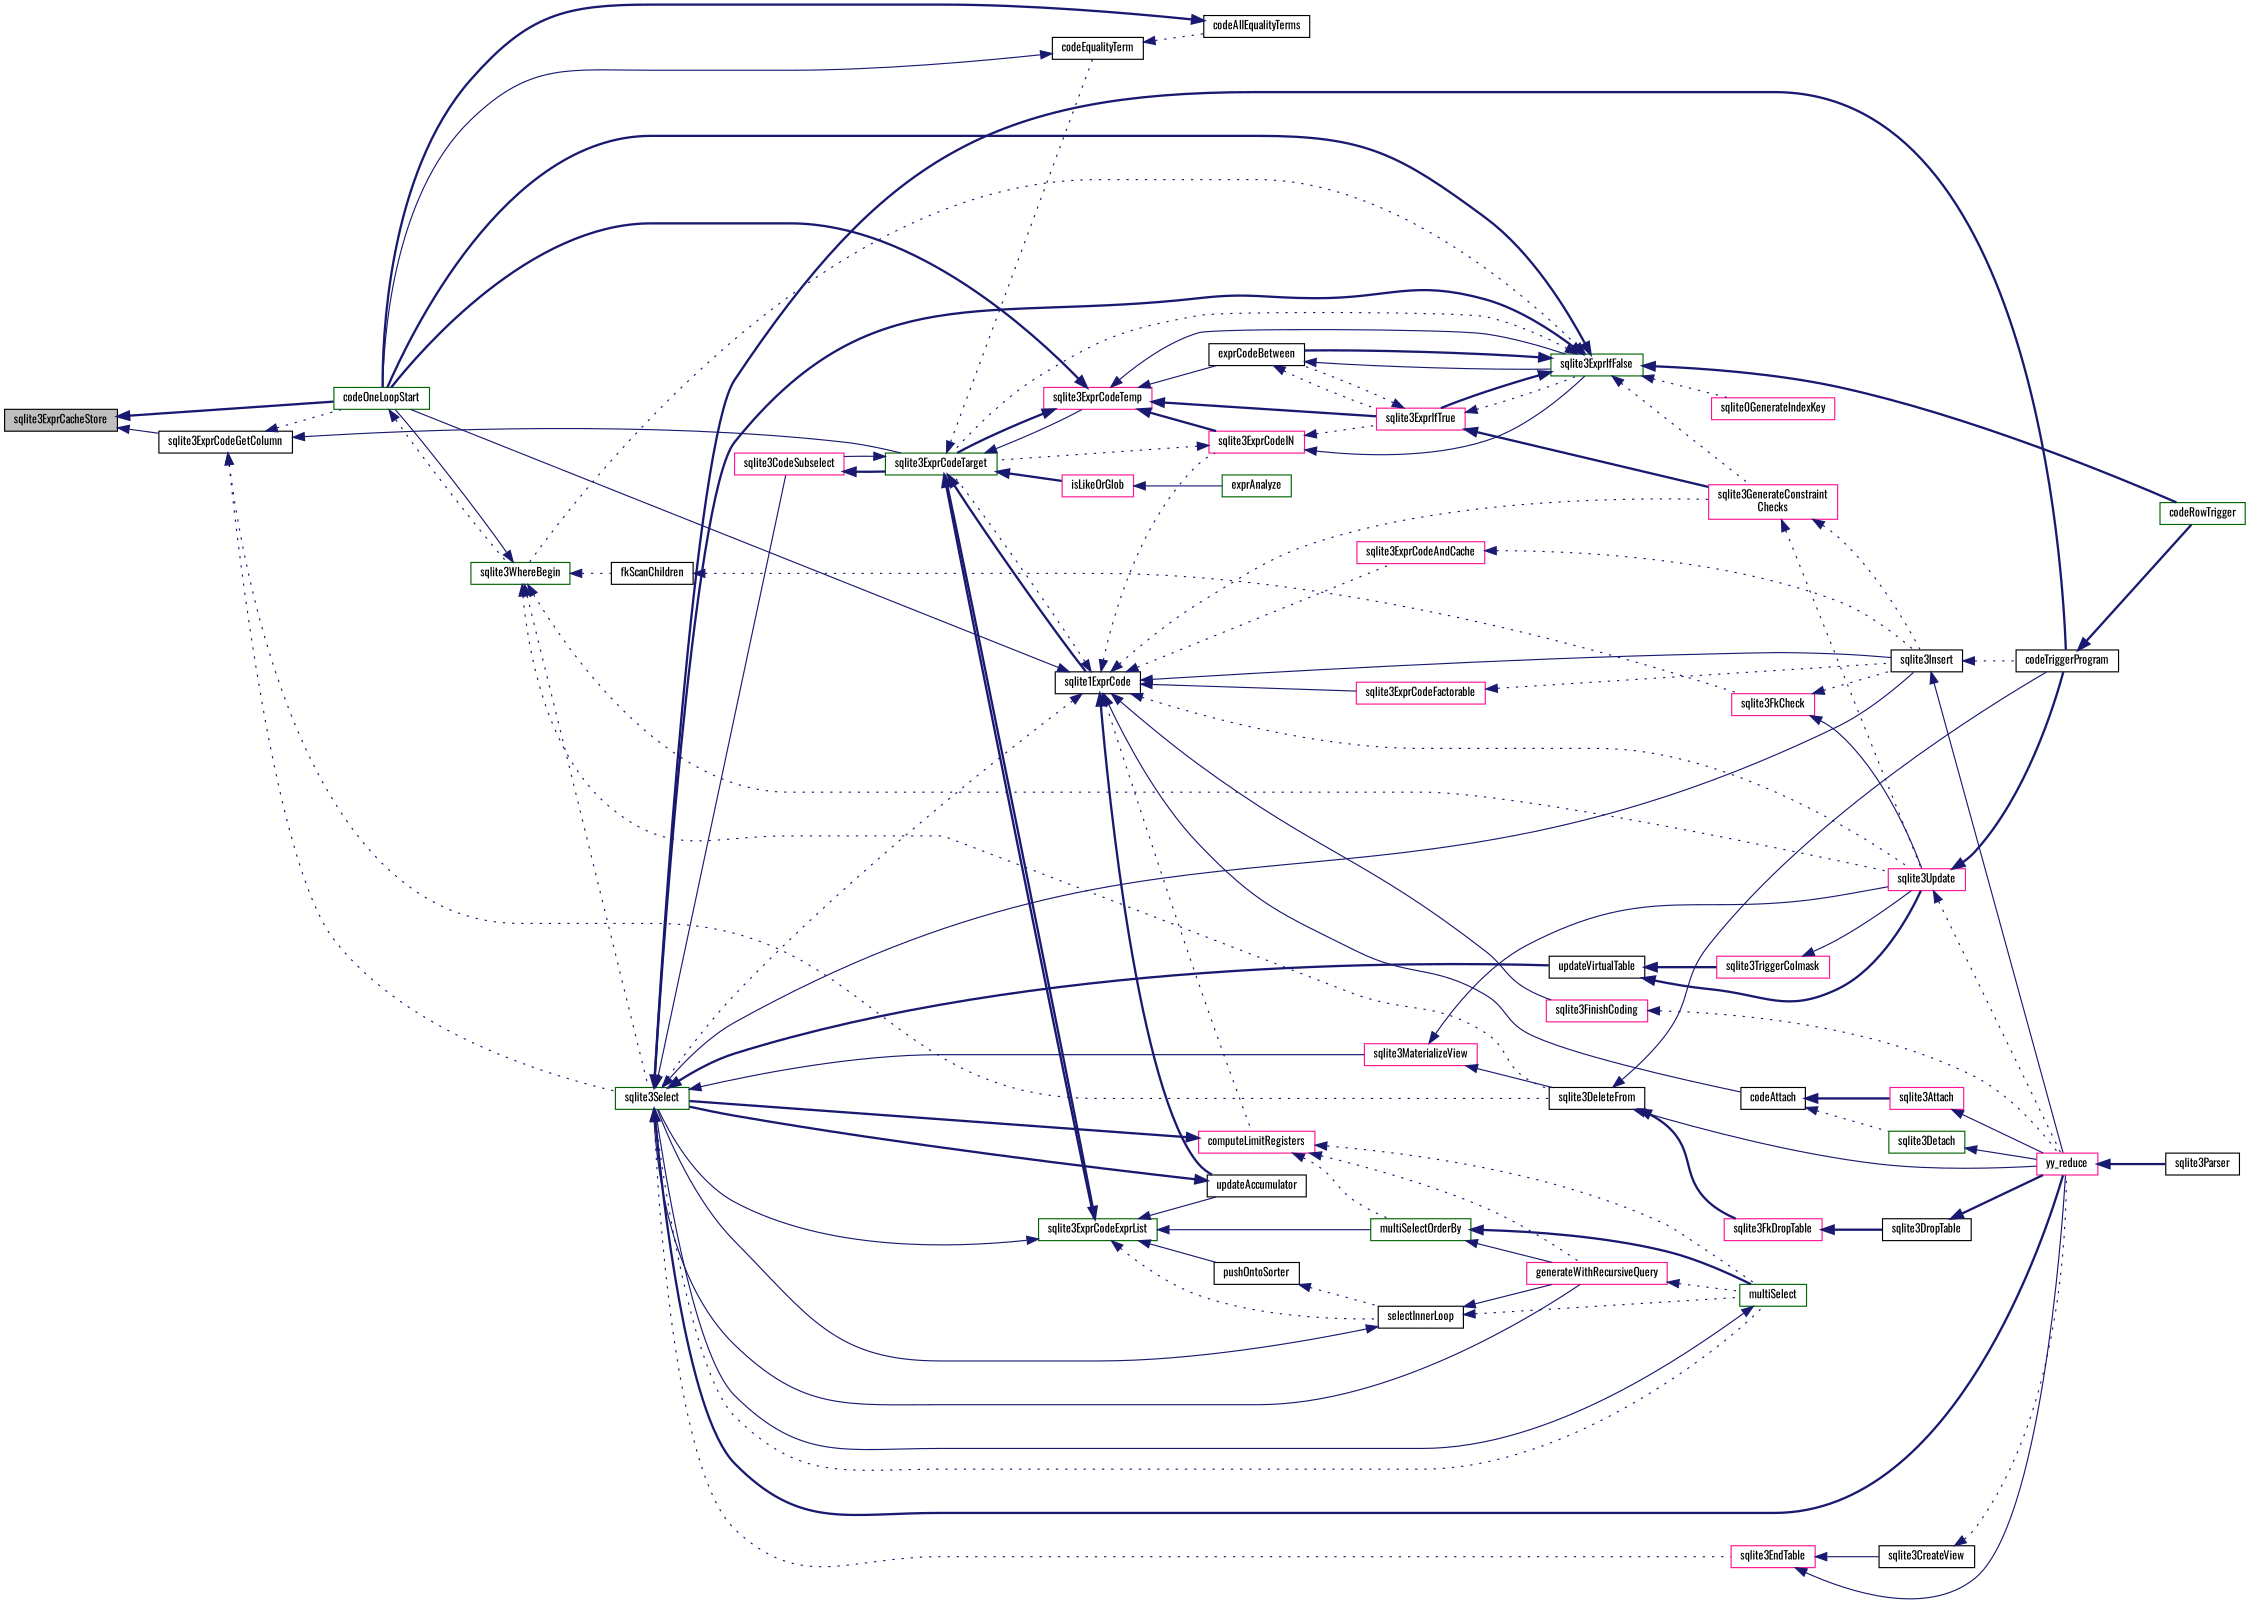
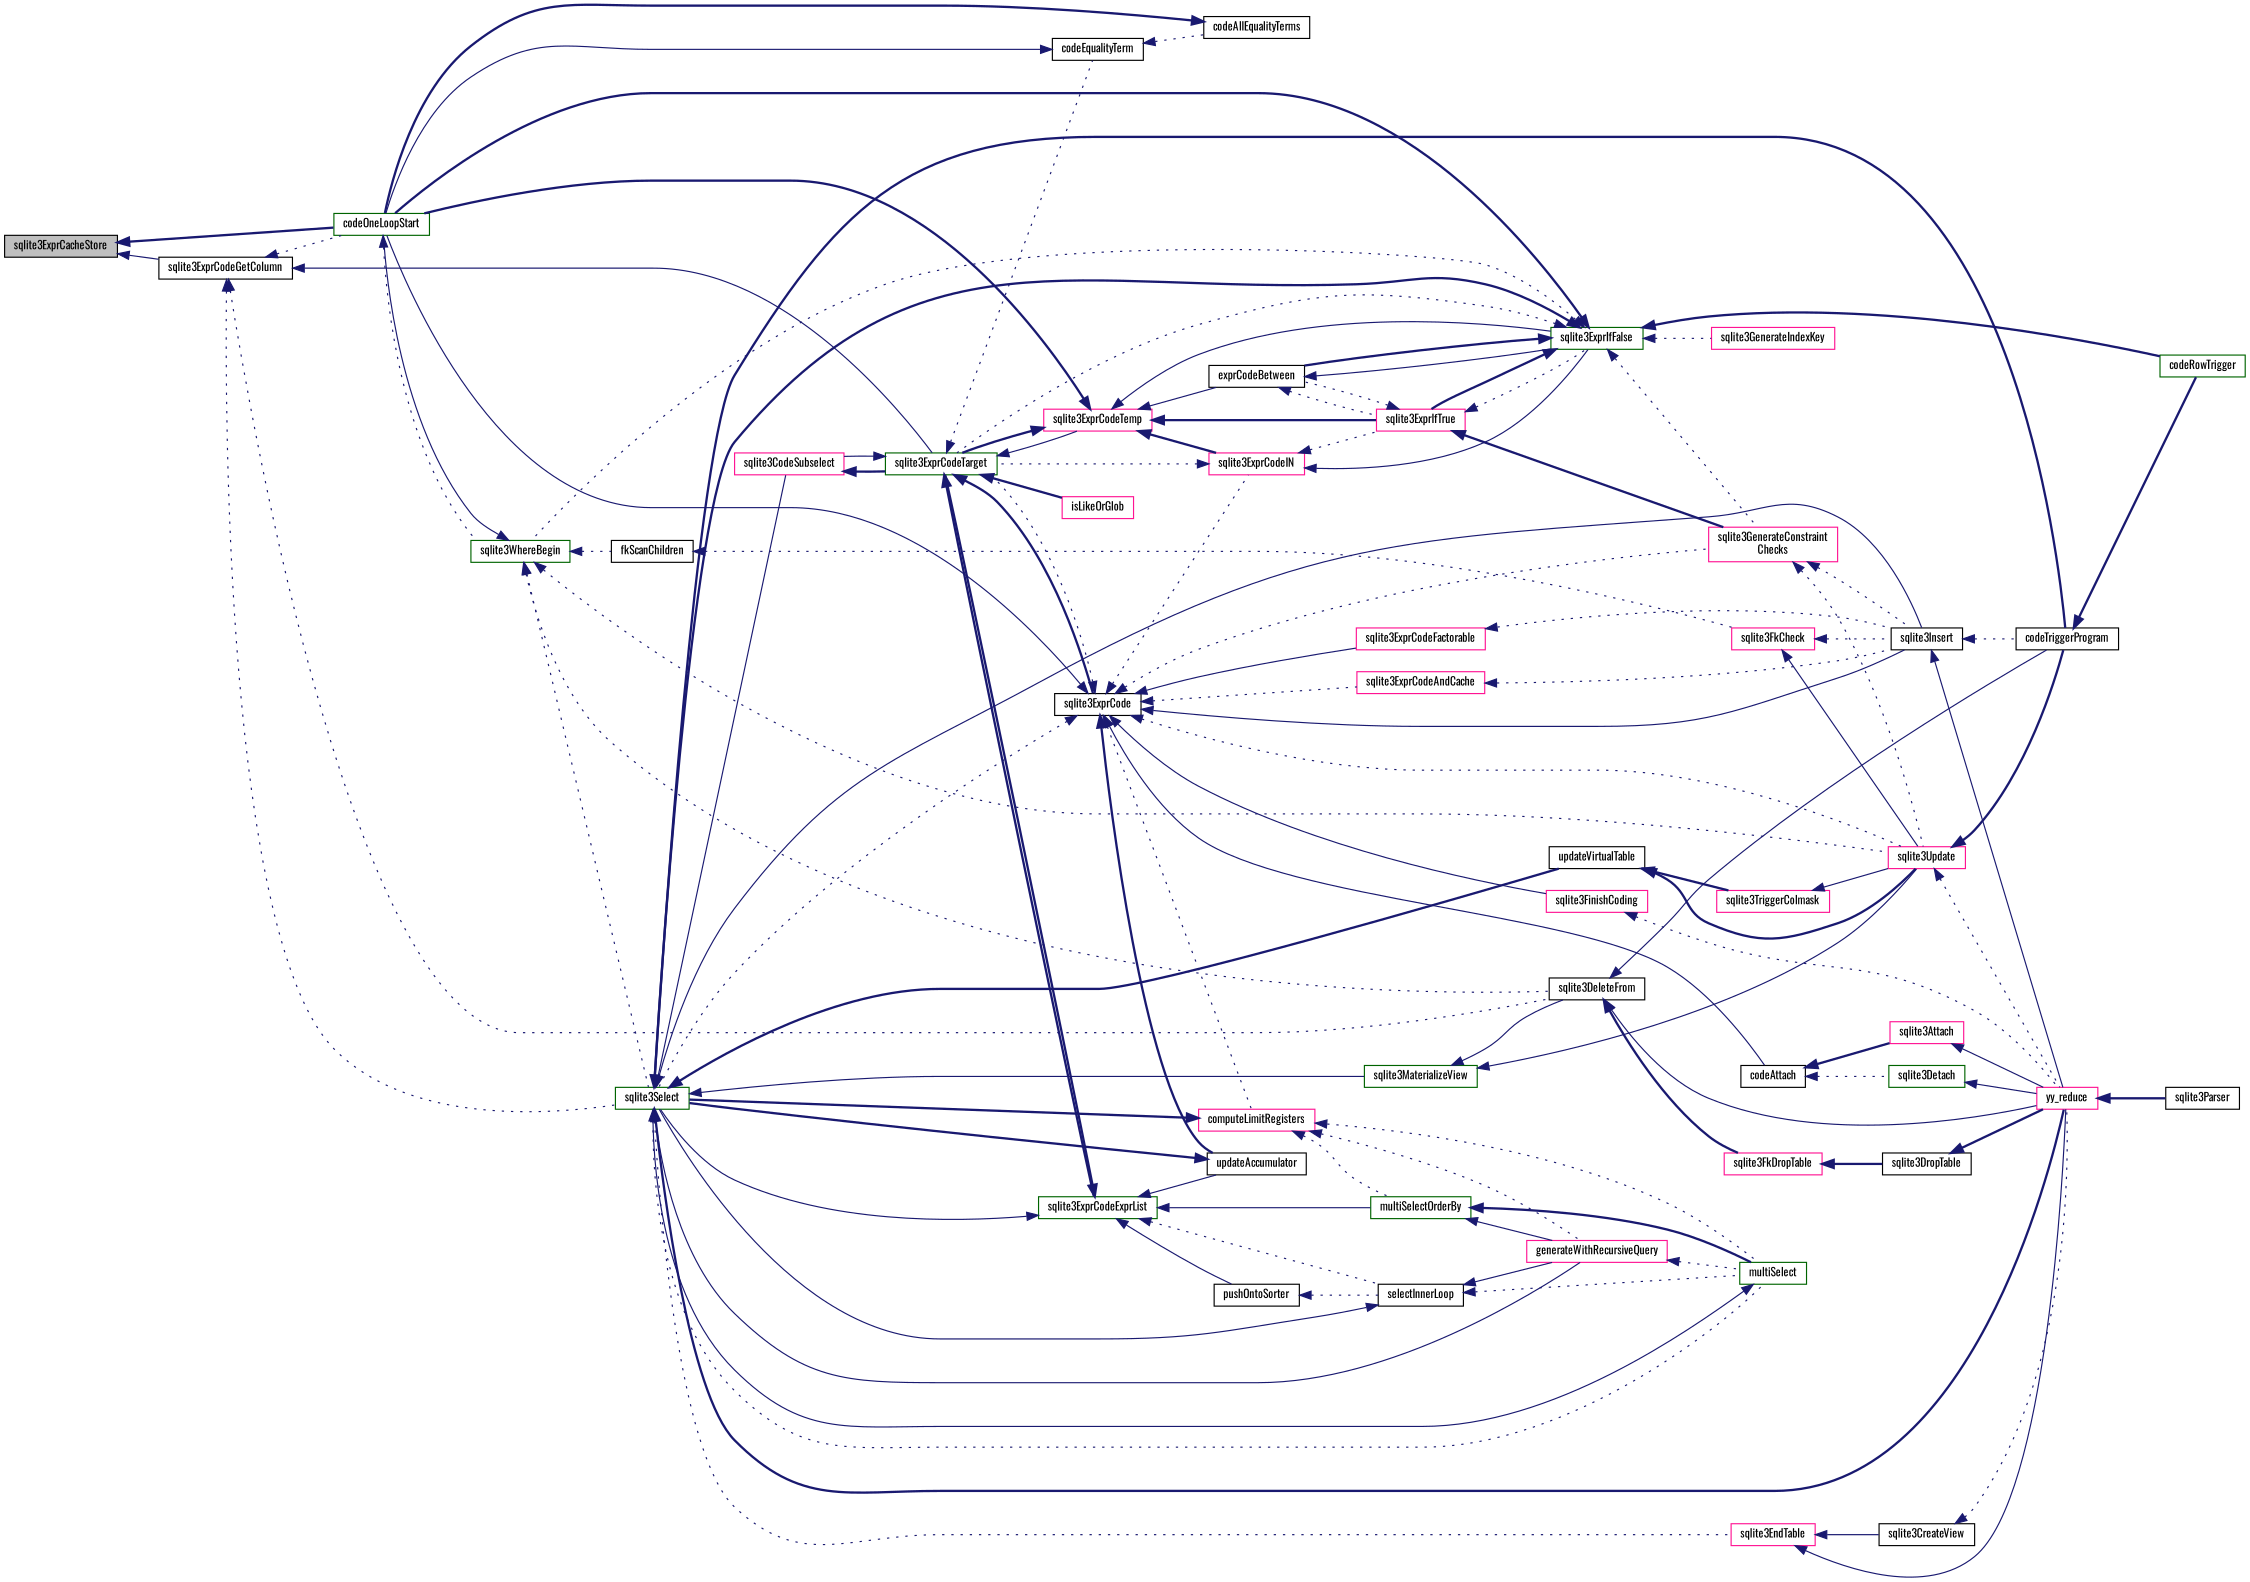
node "sqlite0GenerateIndexKey": label "sqlite0GenerateIndexKey" -> "sqlite3GenerateIndexKey"
node "exprAnalyze": removed
node "sqlite1ExprCode": label "sqlite1ExprCode" -> "sqlite3ExprCode"
node "sqlite3MaterializeView": color deeppink -> darkgreen
